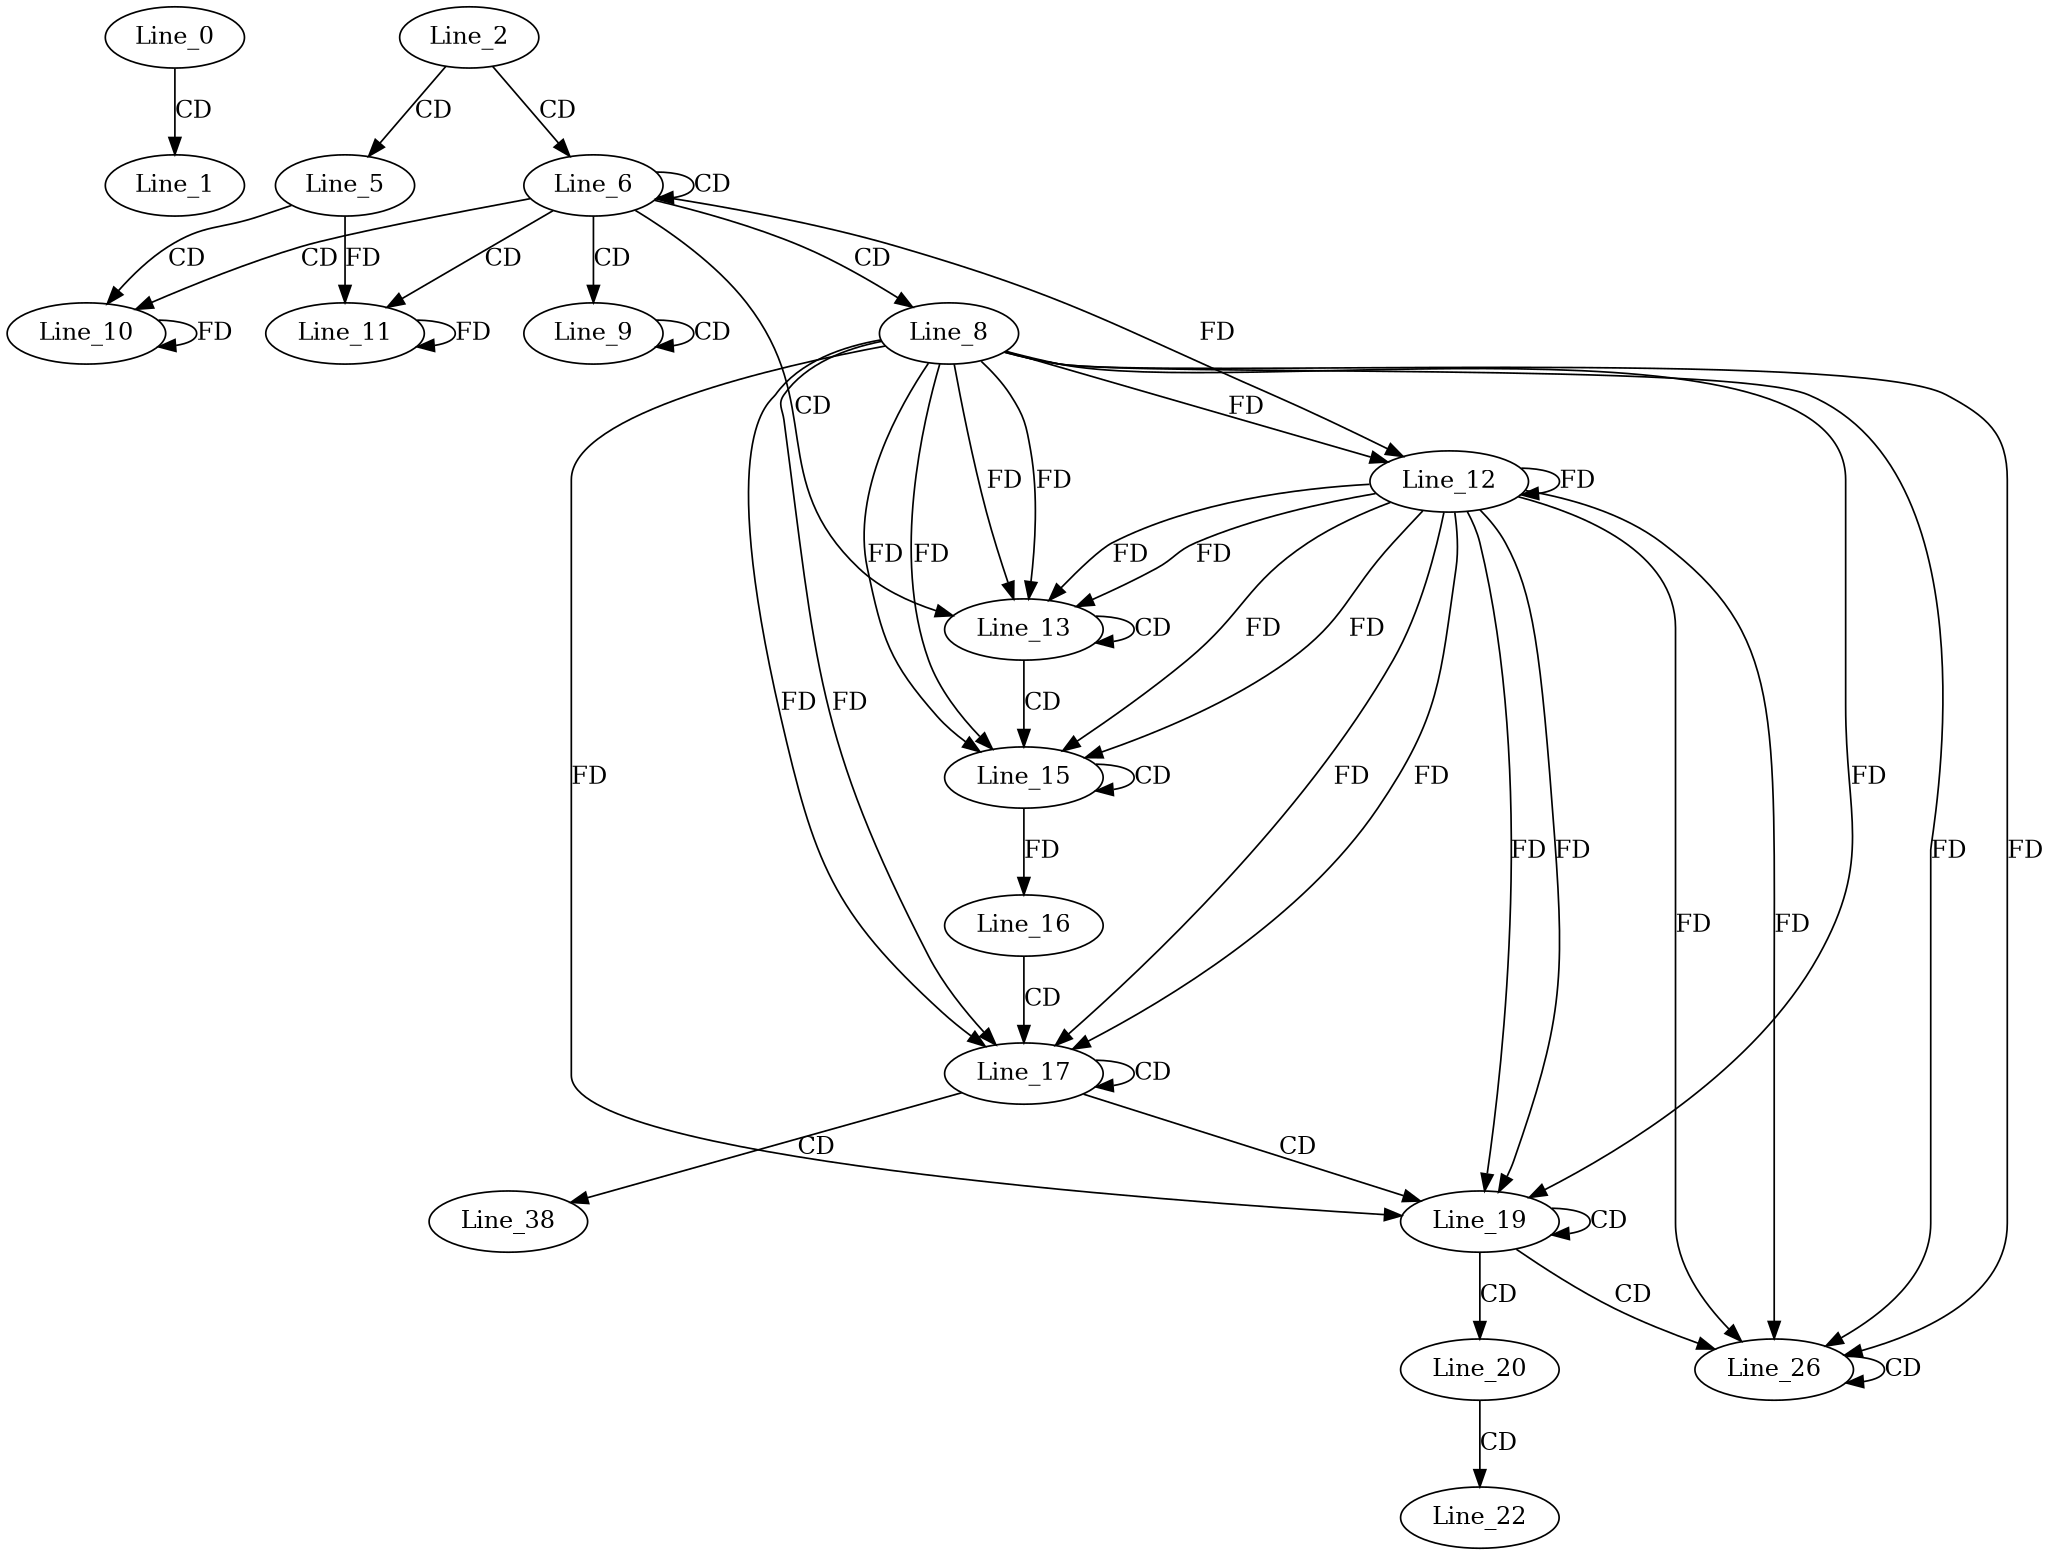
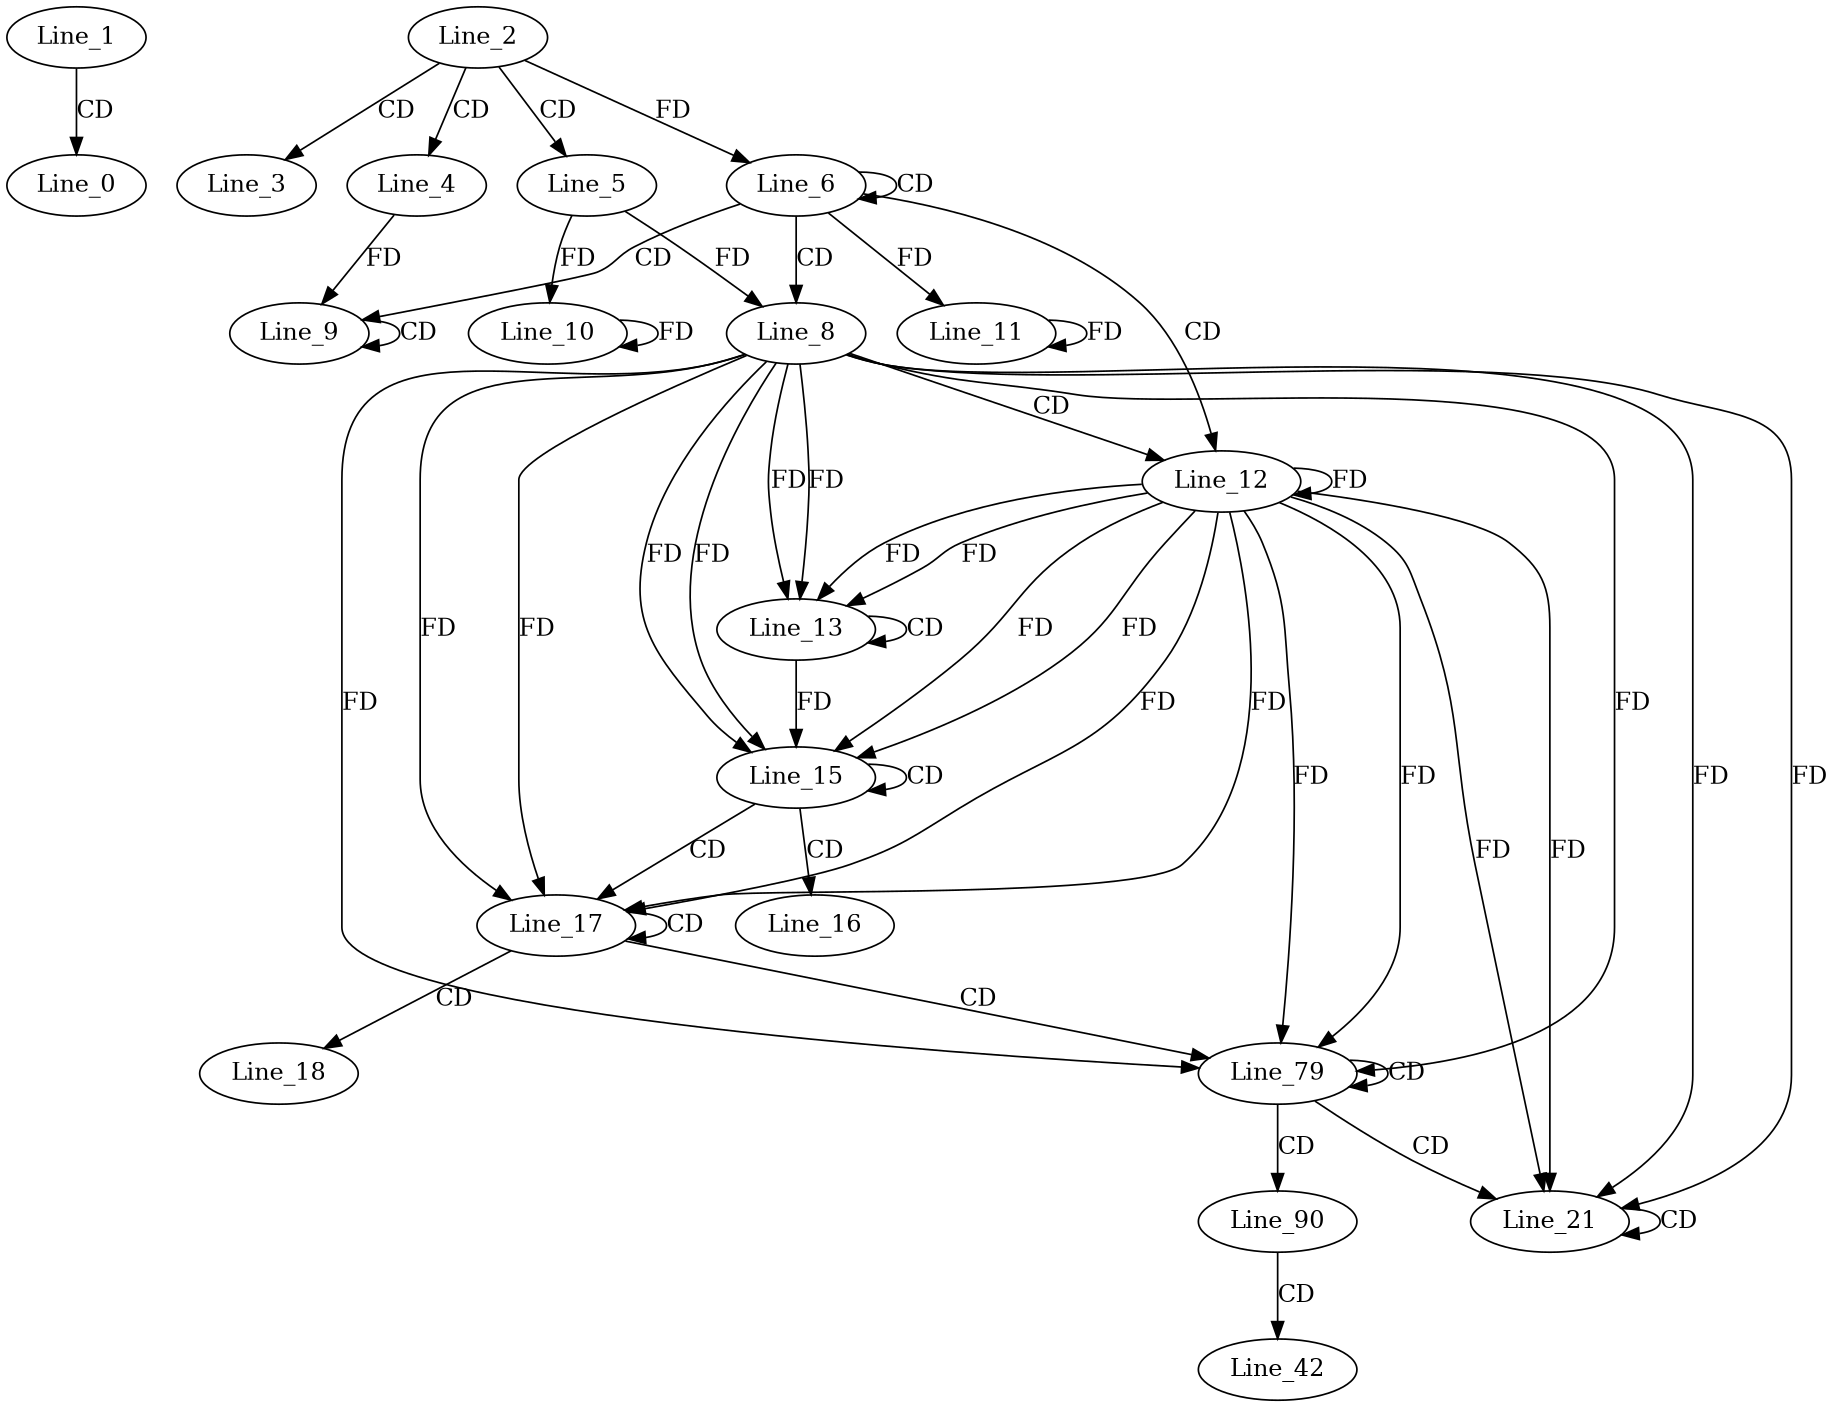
edge "Line_0" -> "Line_1": reversed
edge "Line_2" -> "Line_6": label "CD" -> "FD"
node "Line_3": added
node "Line_4": added
edge "Line_6" -> "Line_10": removed, label "CD"
edge "Line_5" -> "Line_11": now "Line_5" -> "Line_8"
edge "Line_5" -> "Line_10": label "CD" -> "FD"
edge "Line_6" -> "Line_11": label "CD" -> "FD"
edge "Line_6" -> "Line_12": label "FD" -> "CD"
edge "Line_8" -> "Line_12": label "FD" -> "CD"
edge "Line_6" -> "Line_13": removed, label "CD"
edge "Line_13" -> "Line_15": label "CD" -> "FD"
edge "Line_15" -> "Line_16": label "FD" -> "CD"
edge "Line_16" -> "Line_17": now "Line_15" -> "Line_17"
node "Line_38": label "Line_38" -> "Line_18"
node "Line_19": label "Line_19" -> "Line_79"
node "Line_20": label "Line_20" -> "Line_90"
node "Line_26": label "Line_26" -> "Line_21"
node "Line_22": label "Line_22" -> "Line_42"
